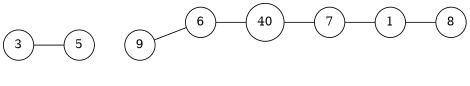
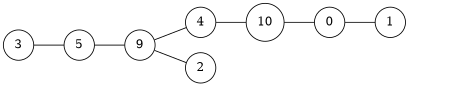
node "6": label "6" -> "4"
node "40": label "40" -> "10"
node "7": label "7" -> "0"
node "8": removed
edge "5" -- "9": added
node "2": added
